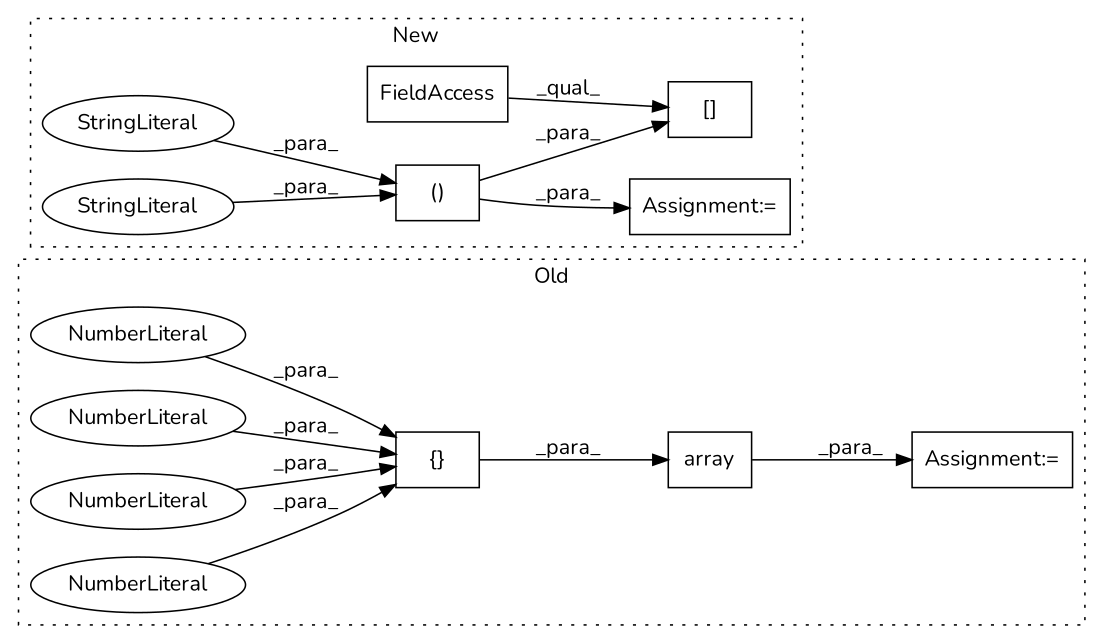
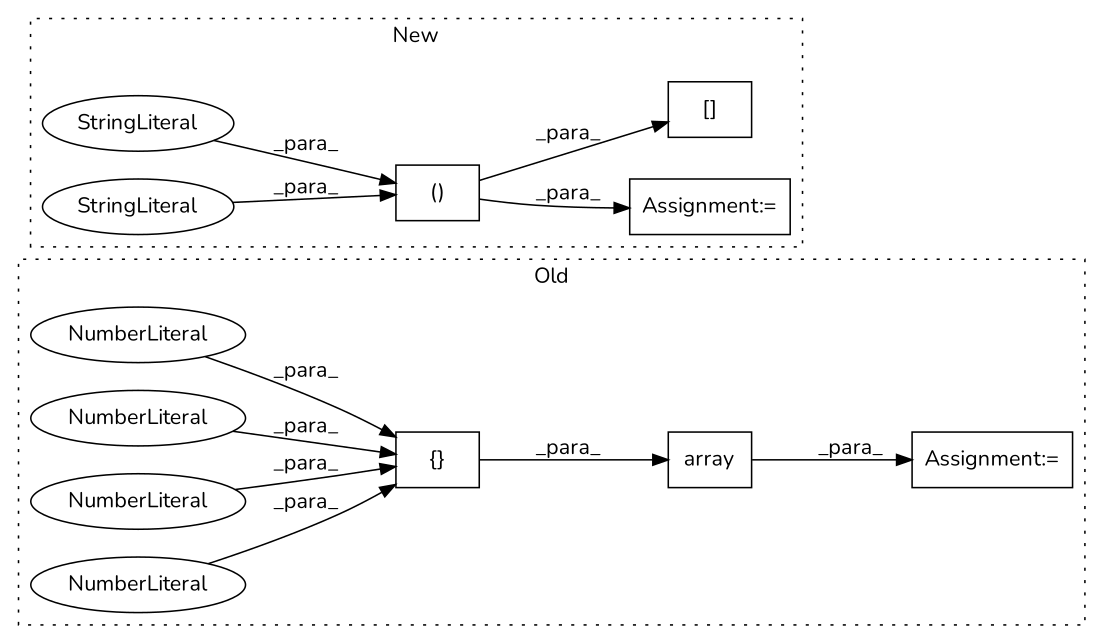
node "FieldAccess": removed
